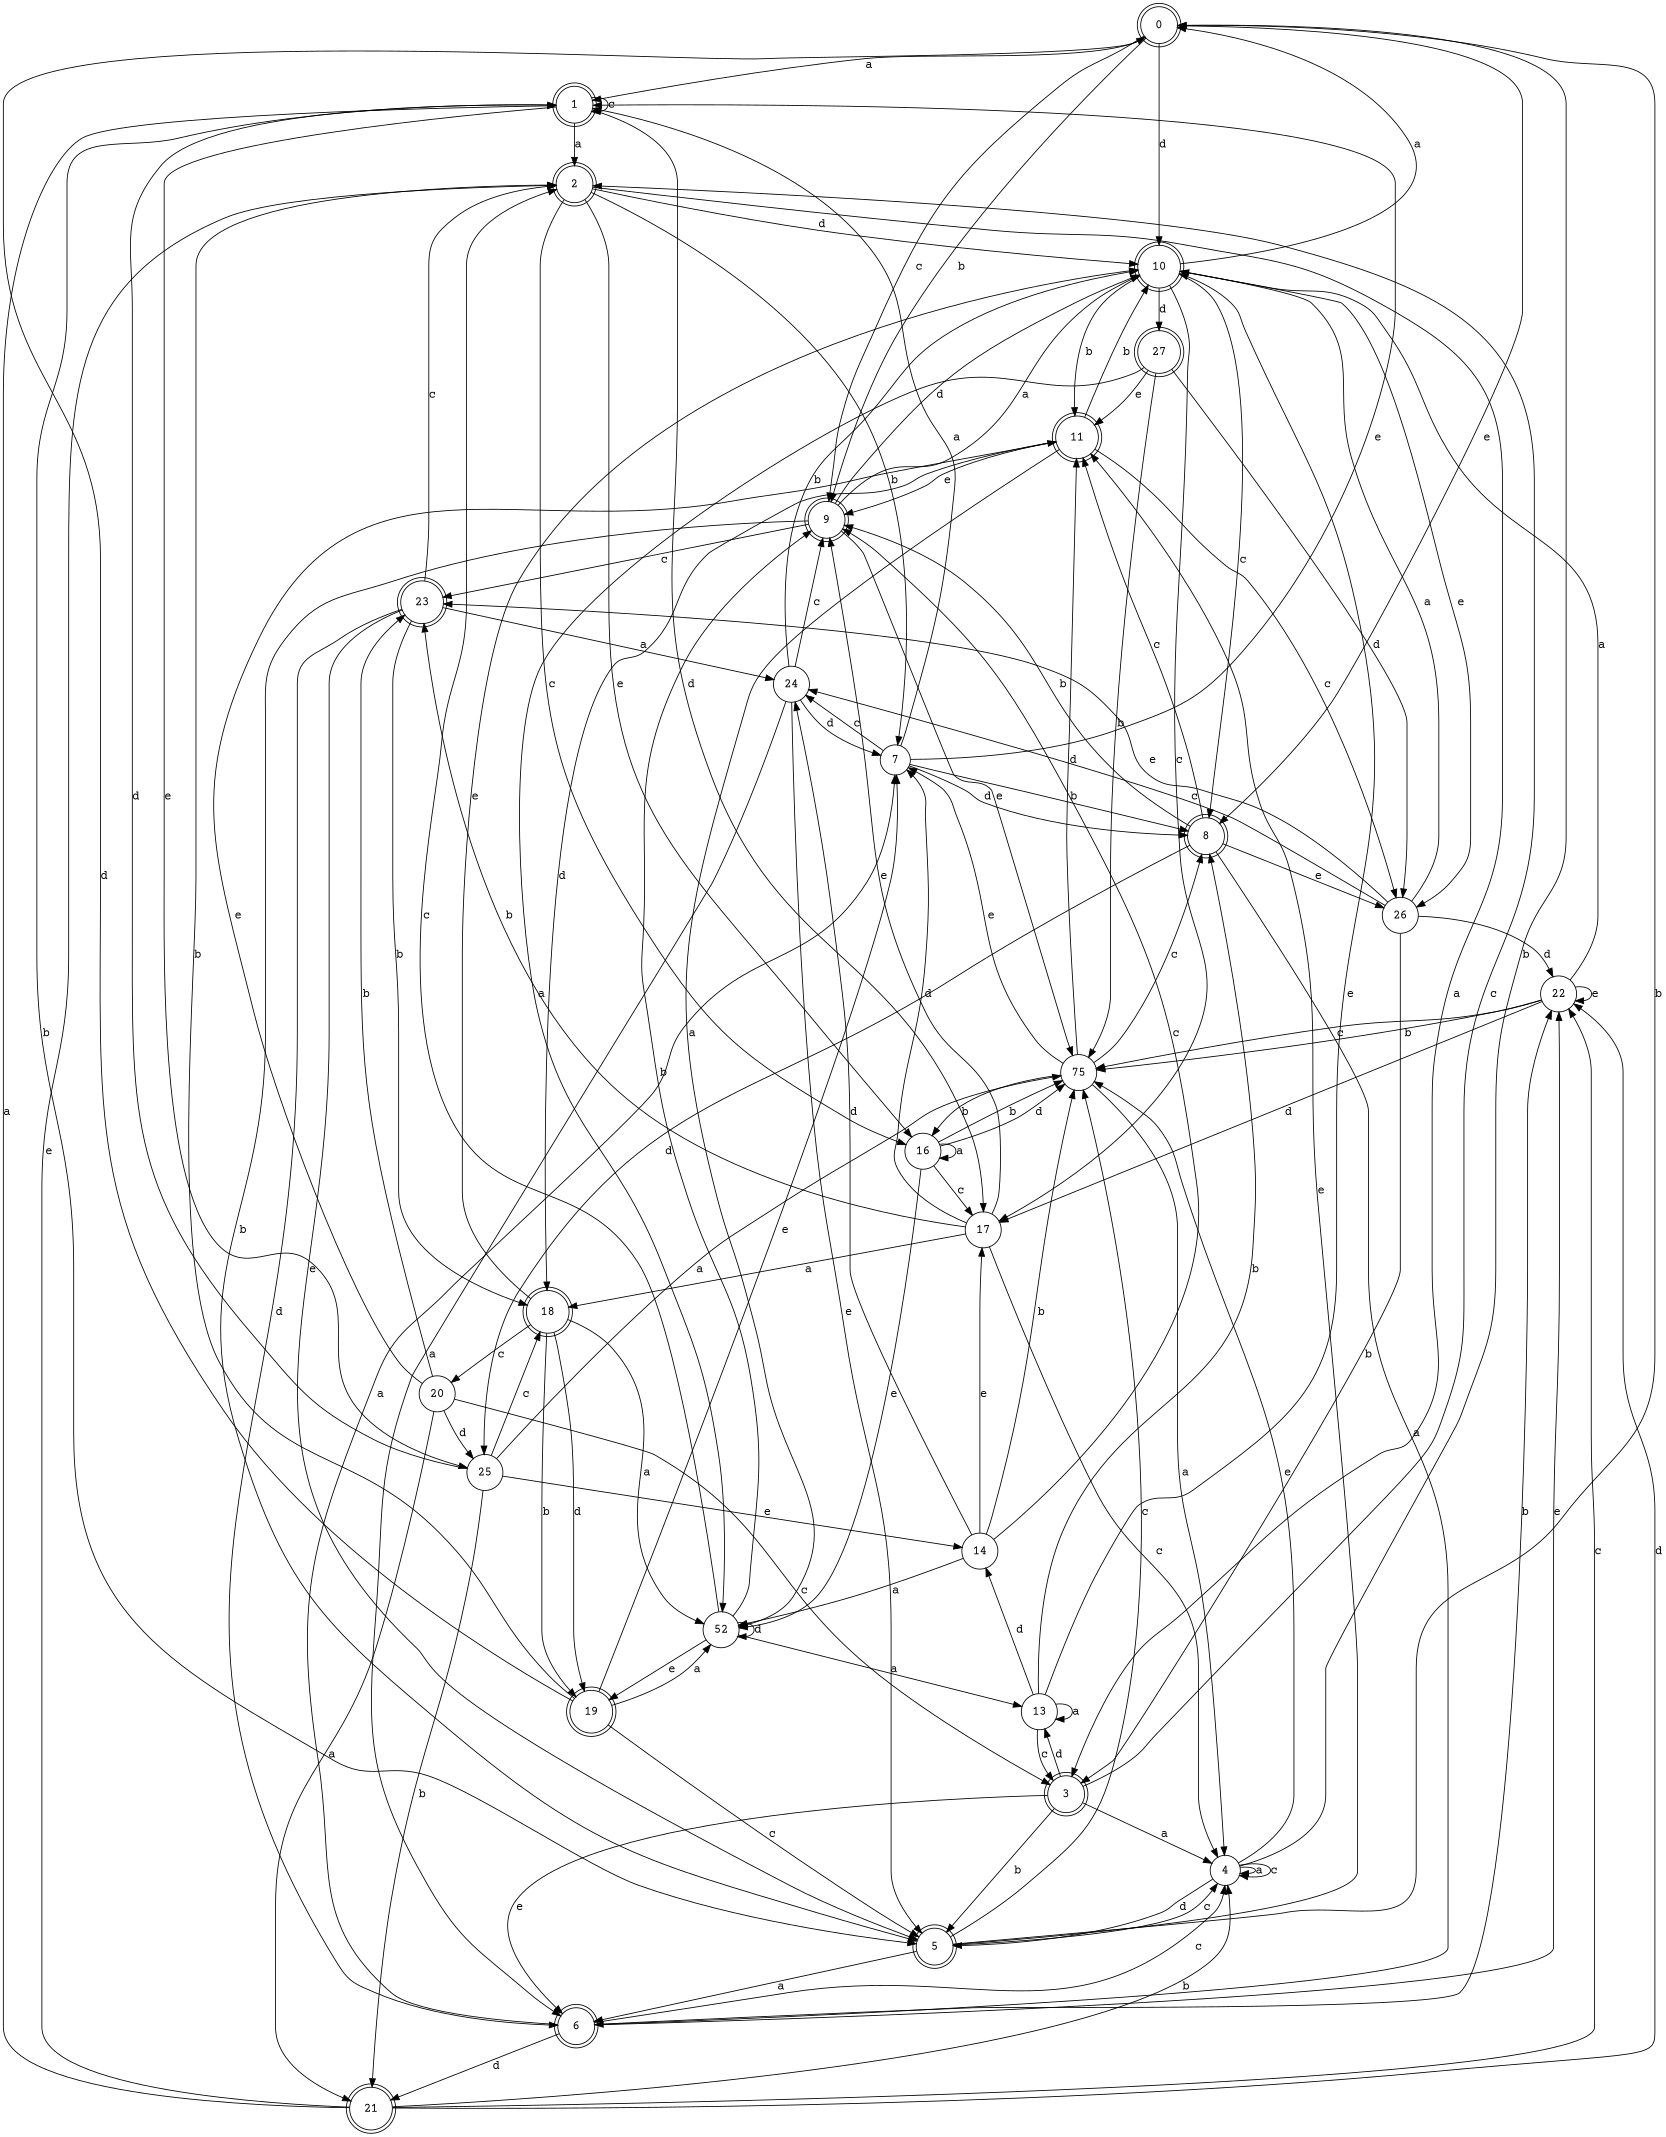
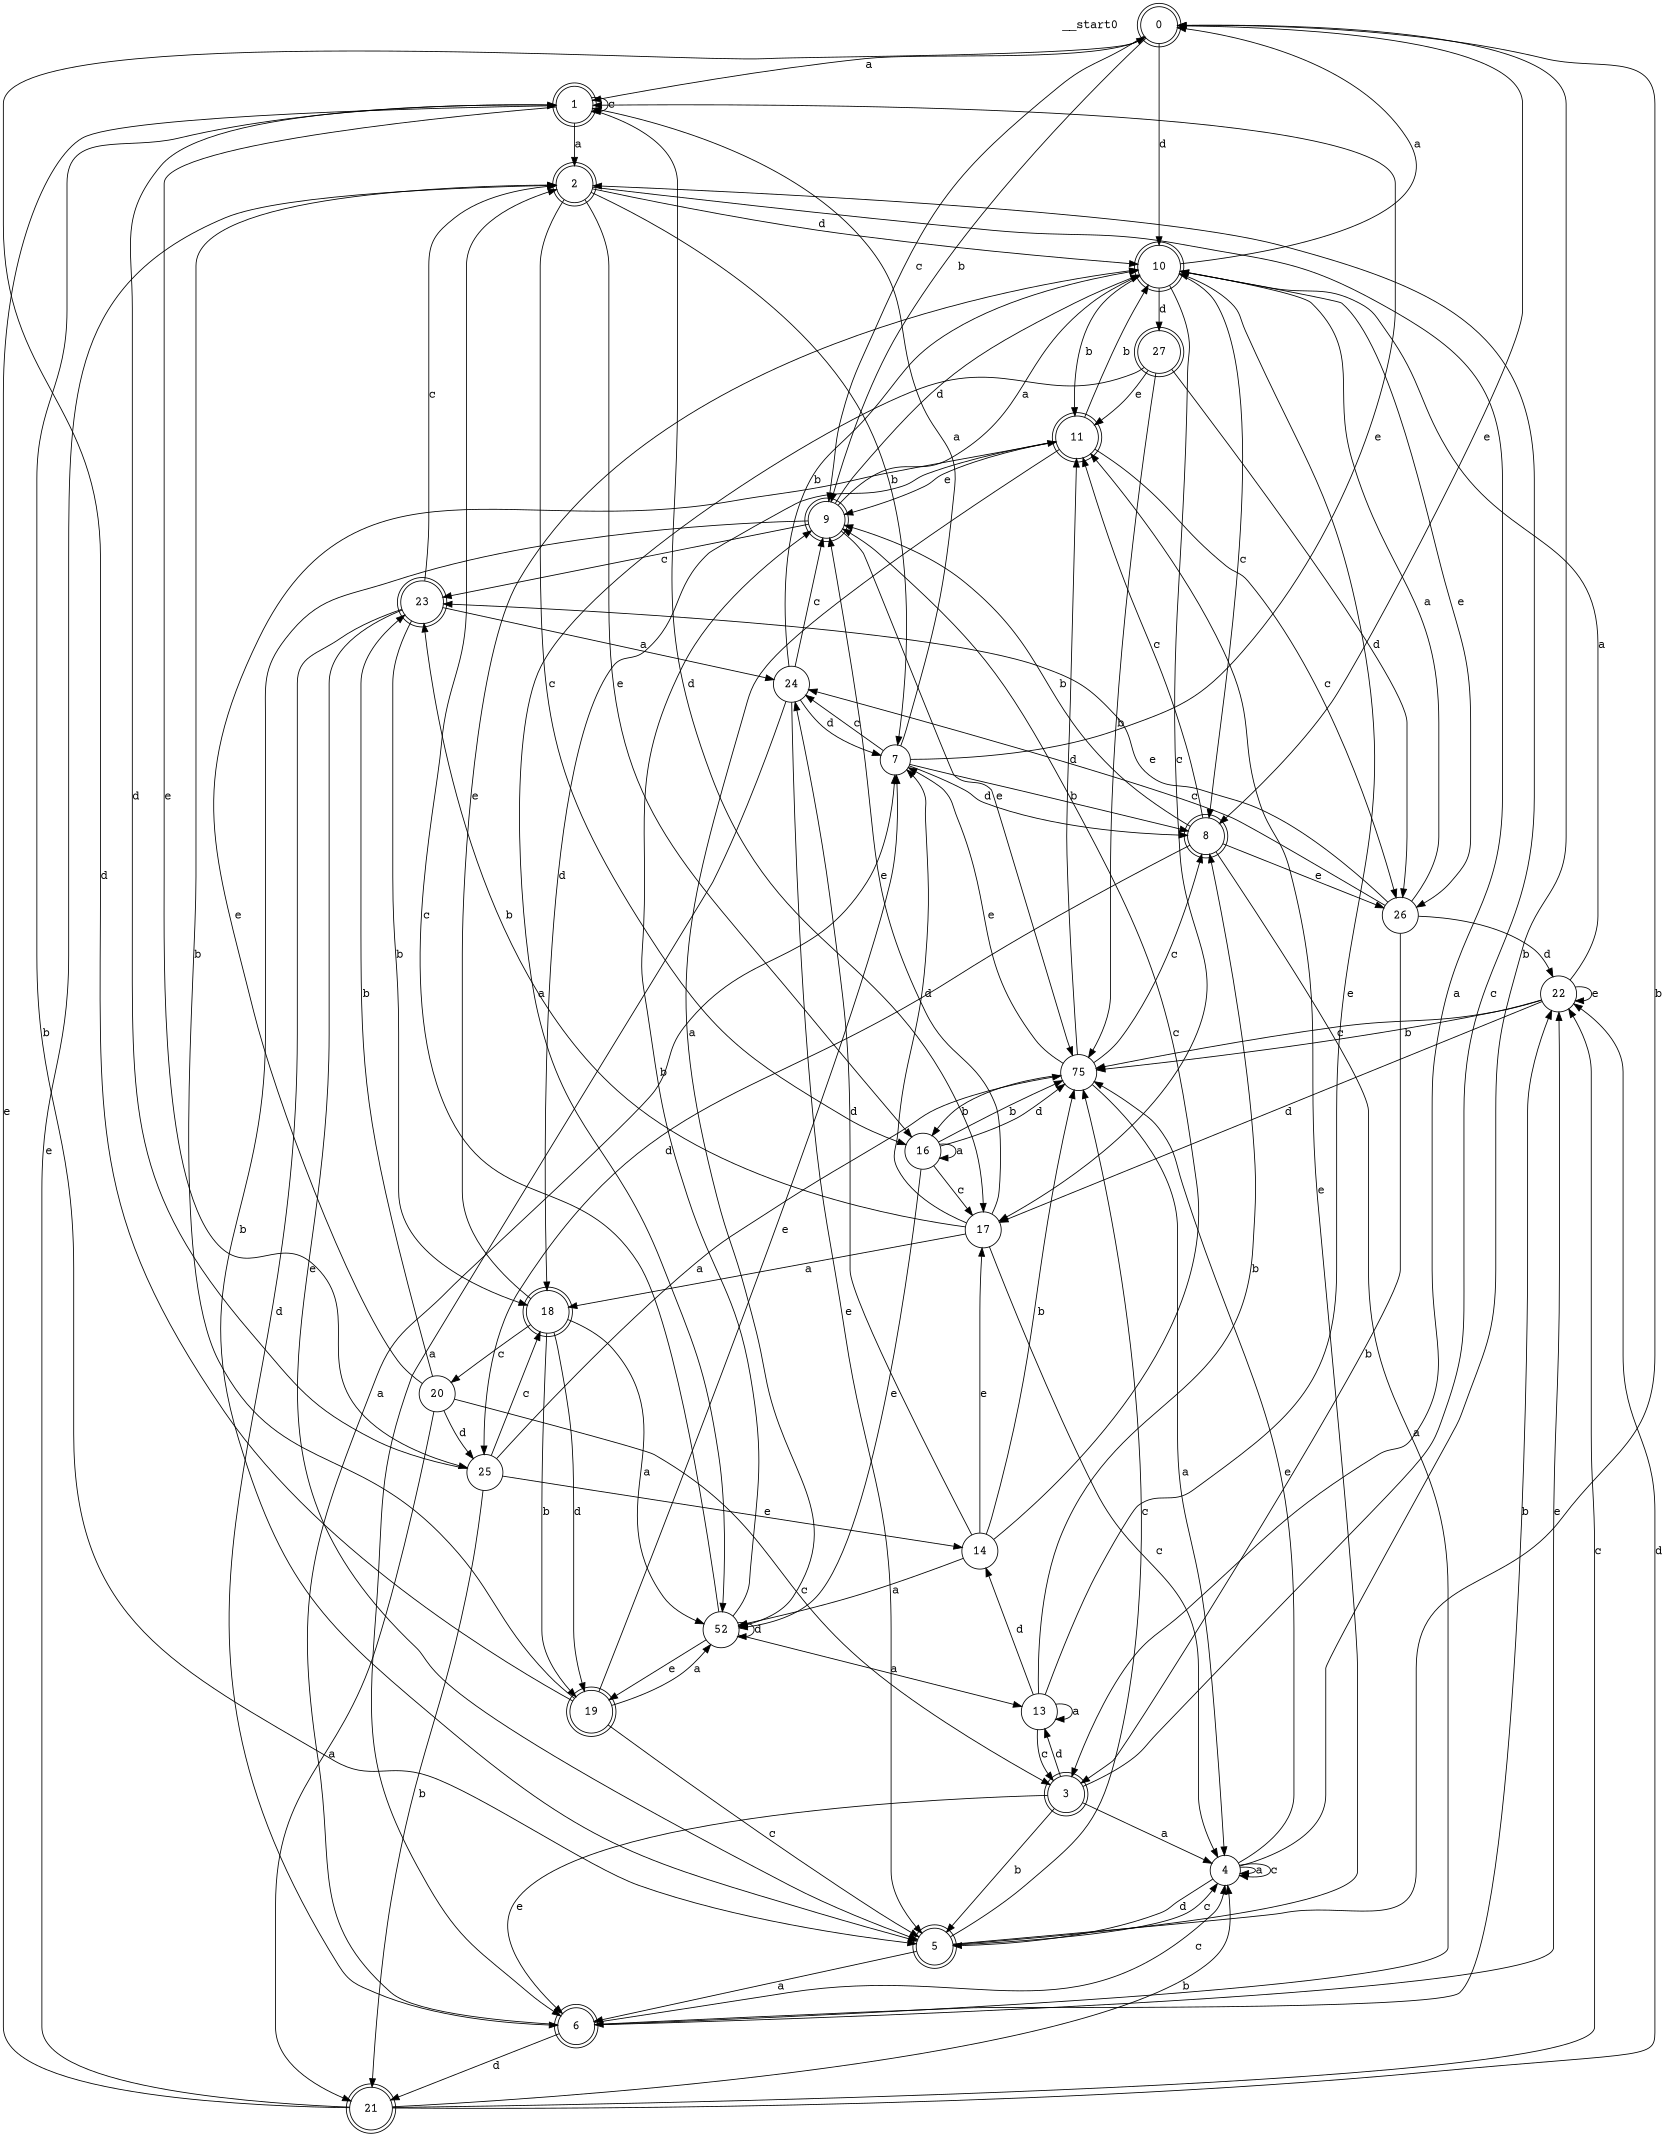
node "__start0": added
edge "21" -> "1": label "a" -> "e"
